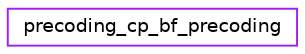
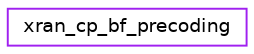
node "precoding_cp_bf_precoding": label "precoding_cp_bf_precoding" -> "xran_cp_bf_precoding"
